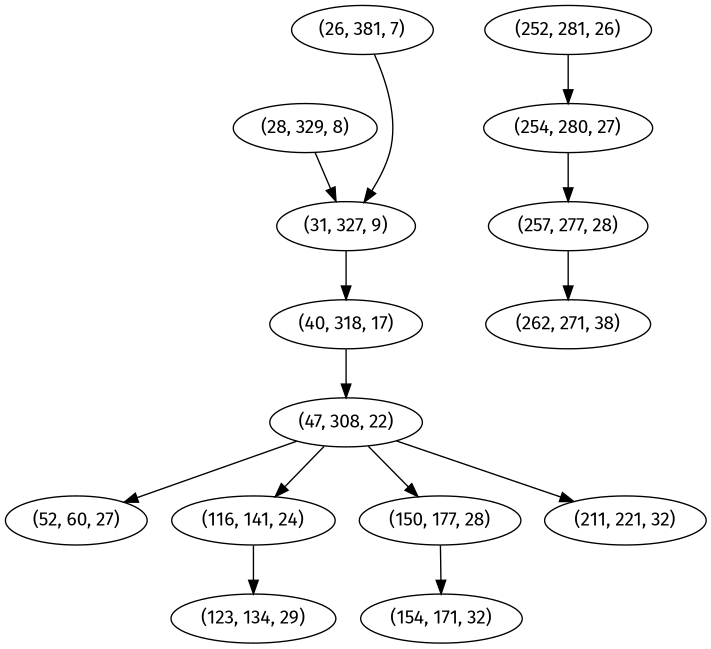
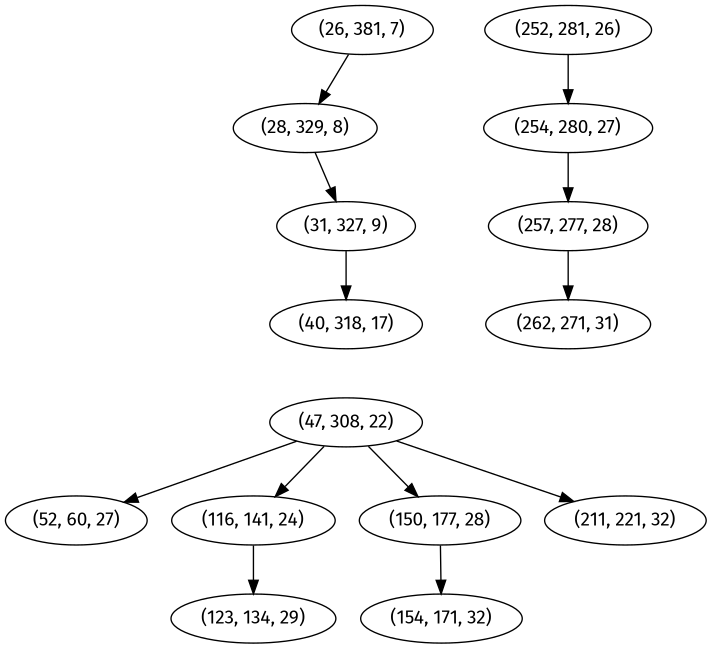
edge "(26, 381, 7)" -> "(31, 327, 9)": now "(26, 381, 7)" -> "(28, 329, 8)"
node "(262, 271, 38)": label "(262, 271, 38)" -> "(262, 271, 31)"
edge "(40, 318, 17)" -> "(47, 308, 22)": removed
